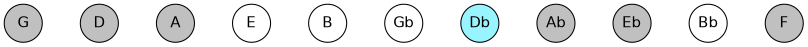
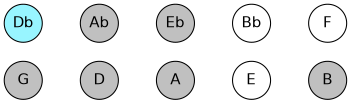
node "B": fillcolor white -> gray
node "Gb": removed
node "F": fillcolor gray -> white
